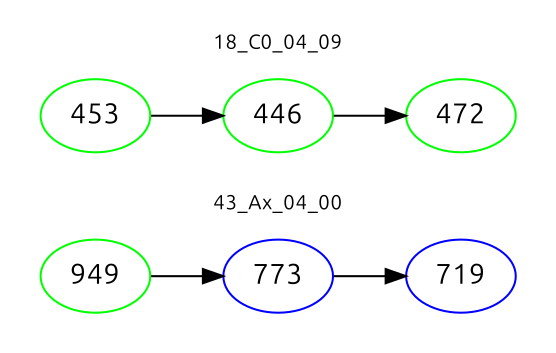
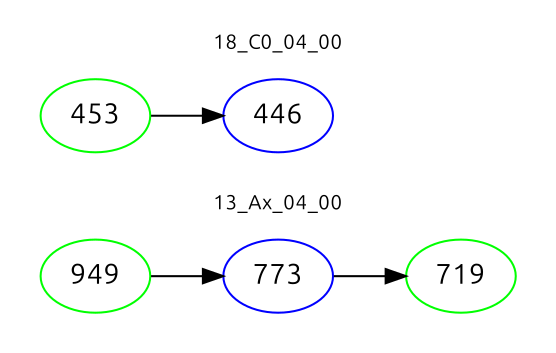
cluster "18_C0_04_09": label "18_C0_04_09" -> "18_C0_04_00"
node "446": color green -> blue
node "472": removed
cluster "43_Ax_04_00": label "43_Ax_04_00" -> "13_Ax_04_00"
node "719": color blue -> green
